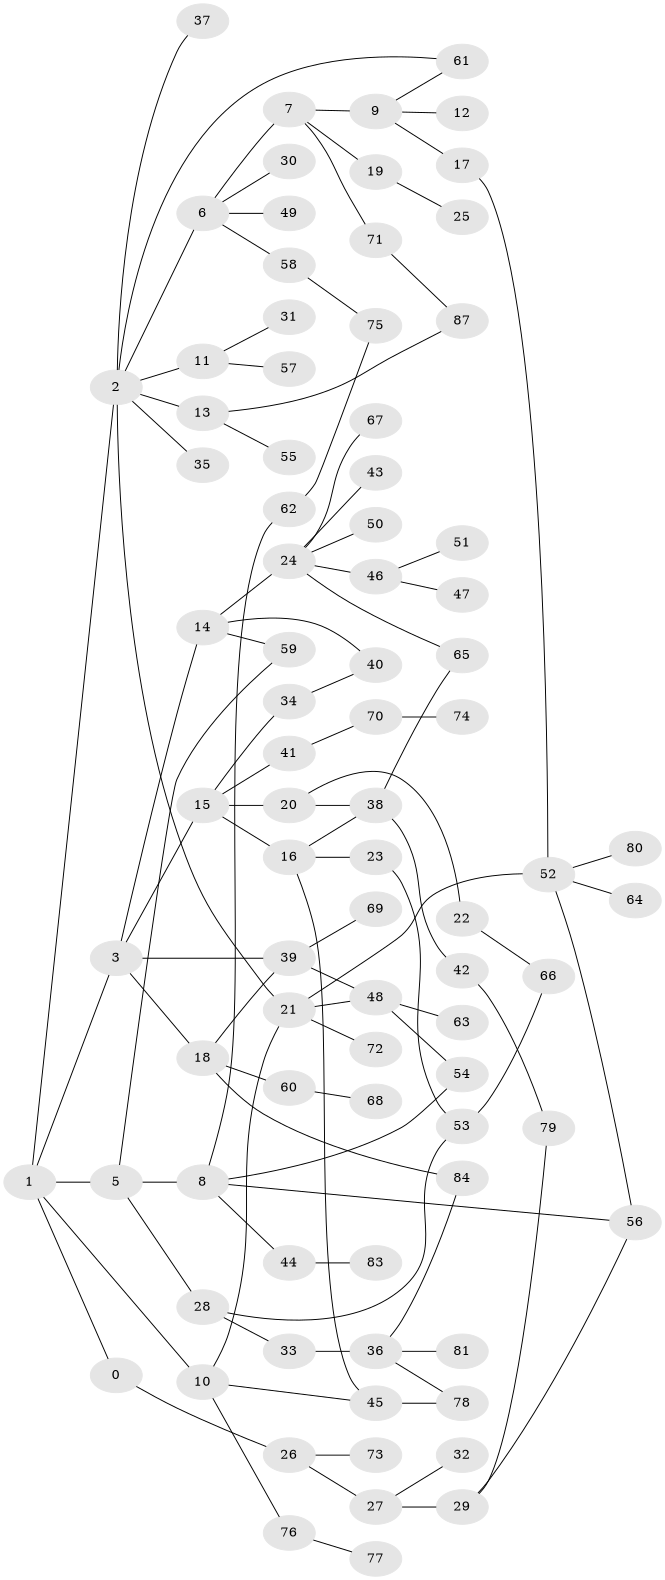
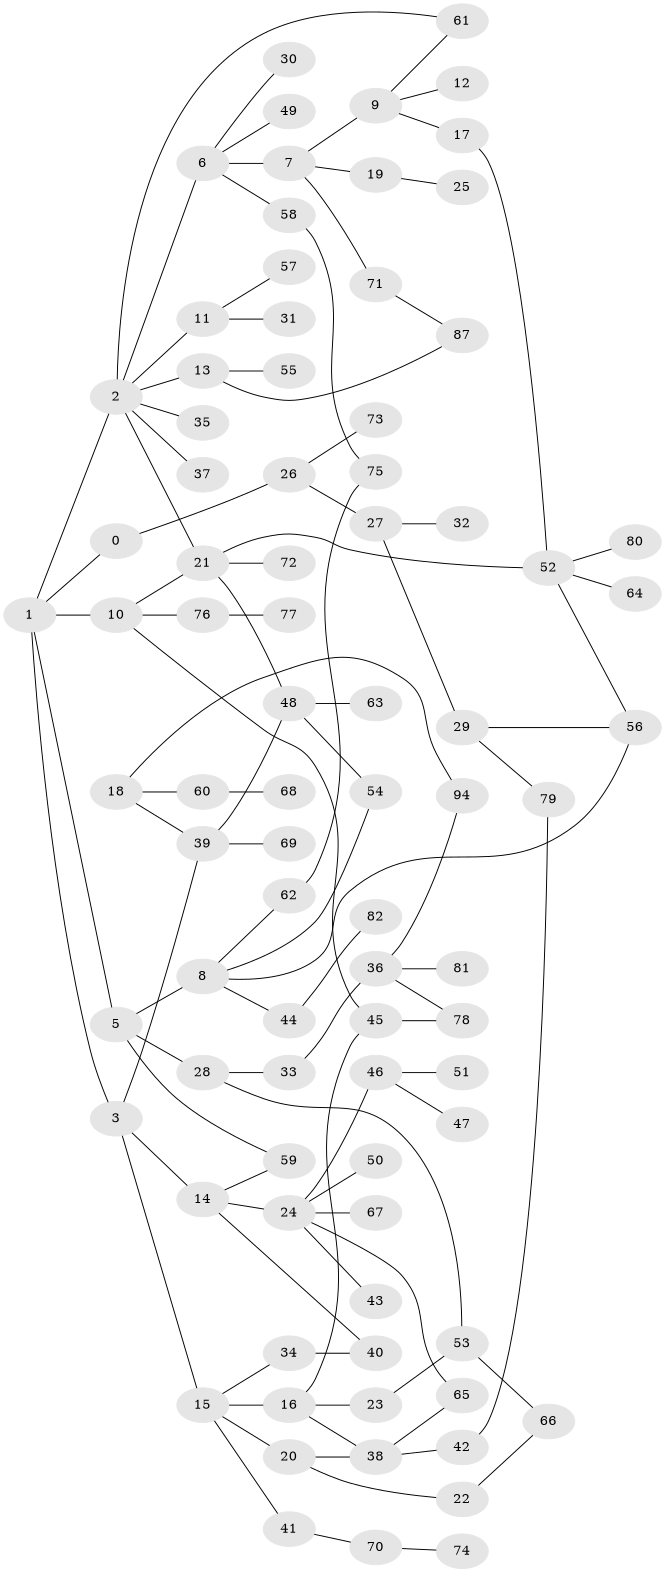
edge "3" -- "18": removed
node "84": label "84" -> "94"
node "83": label "83" -> "82"
